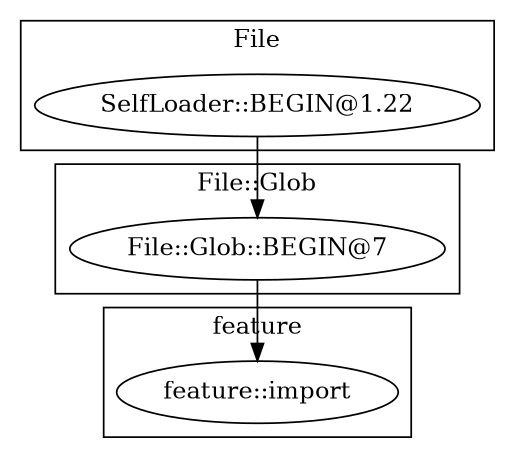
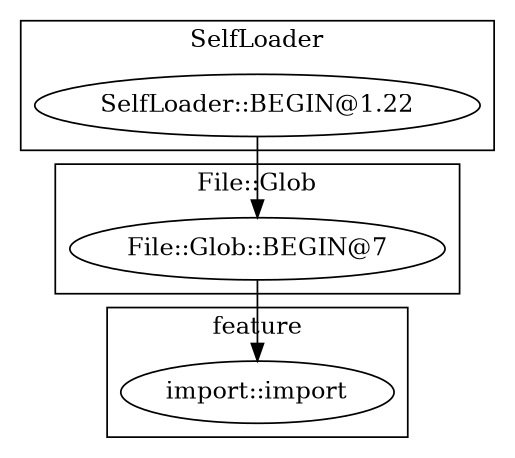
cluster "File": label "File" -> "SelfLoader"
node "feature::import": label "feature::import" -> "import::import"
